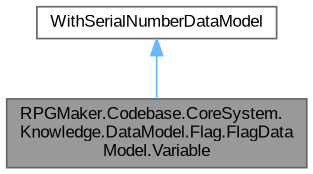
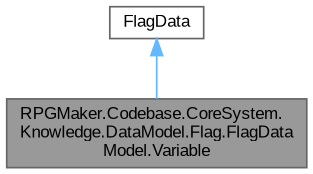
node "WithSerialNumberDataModel": label "WithSerialNumberDataModel" -> "FlagData"
